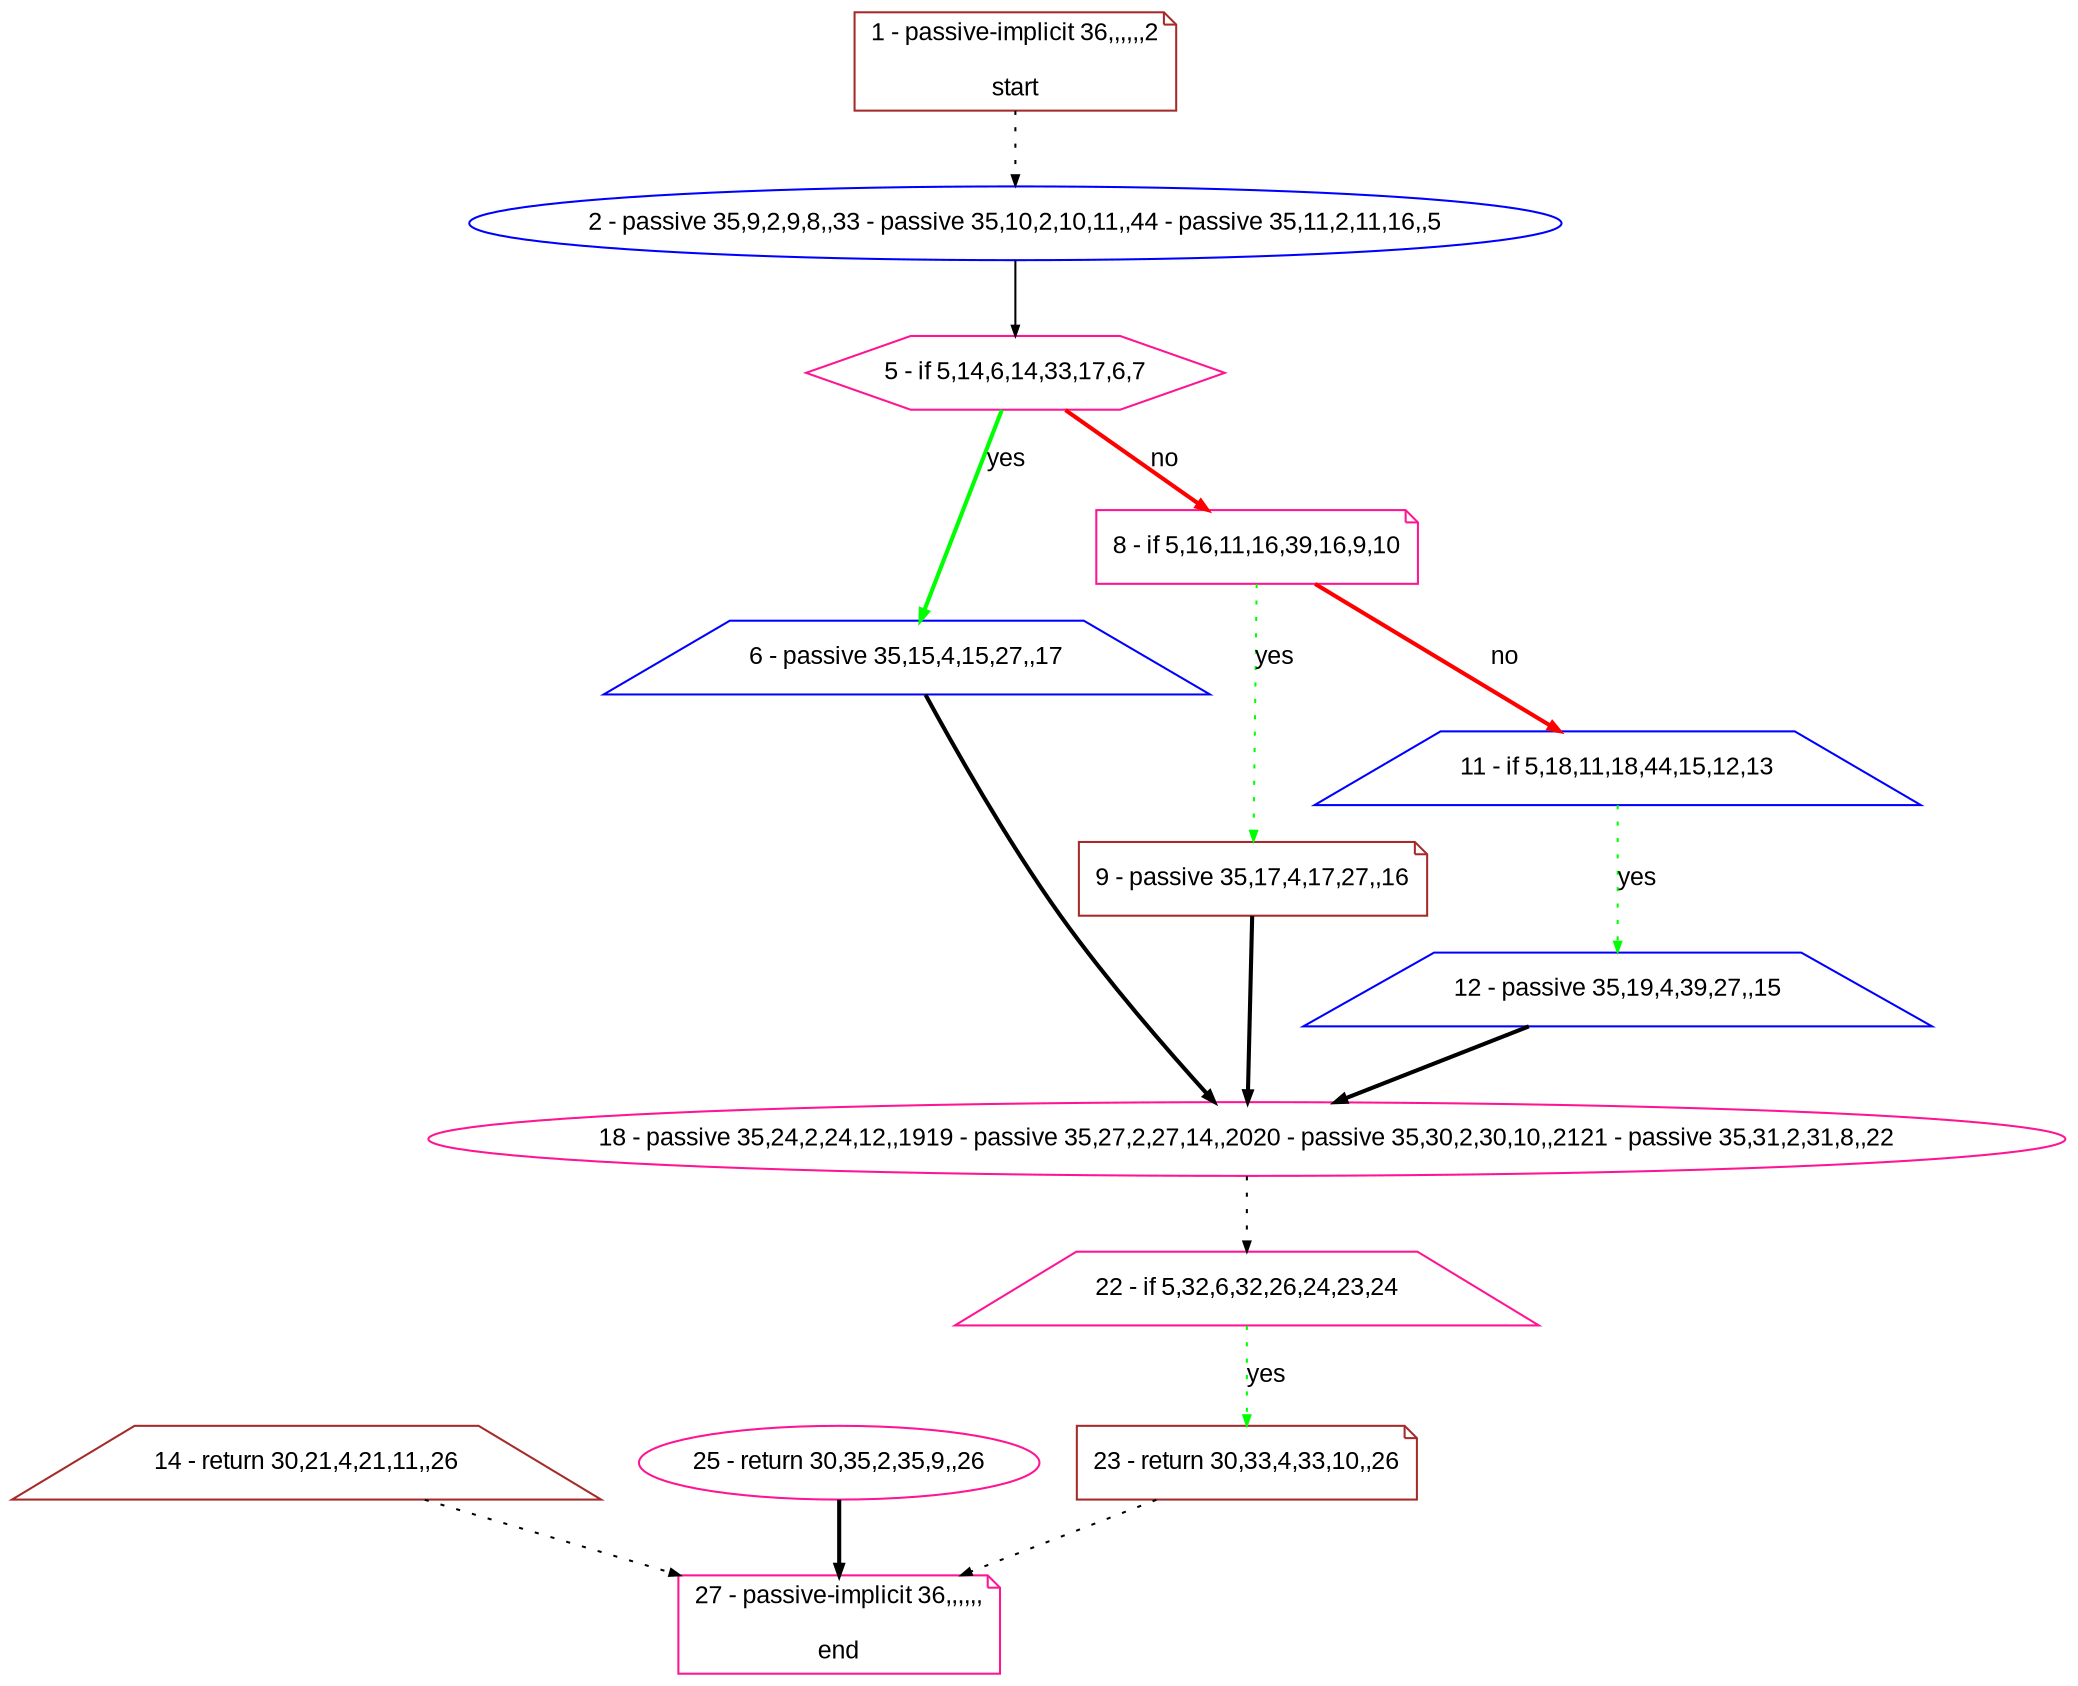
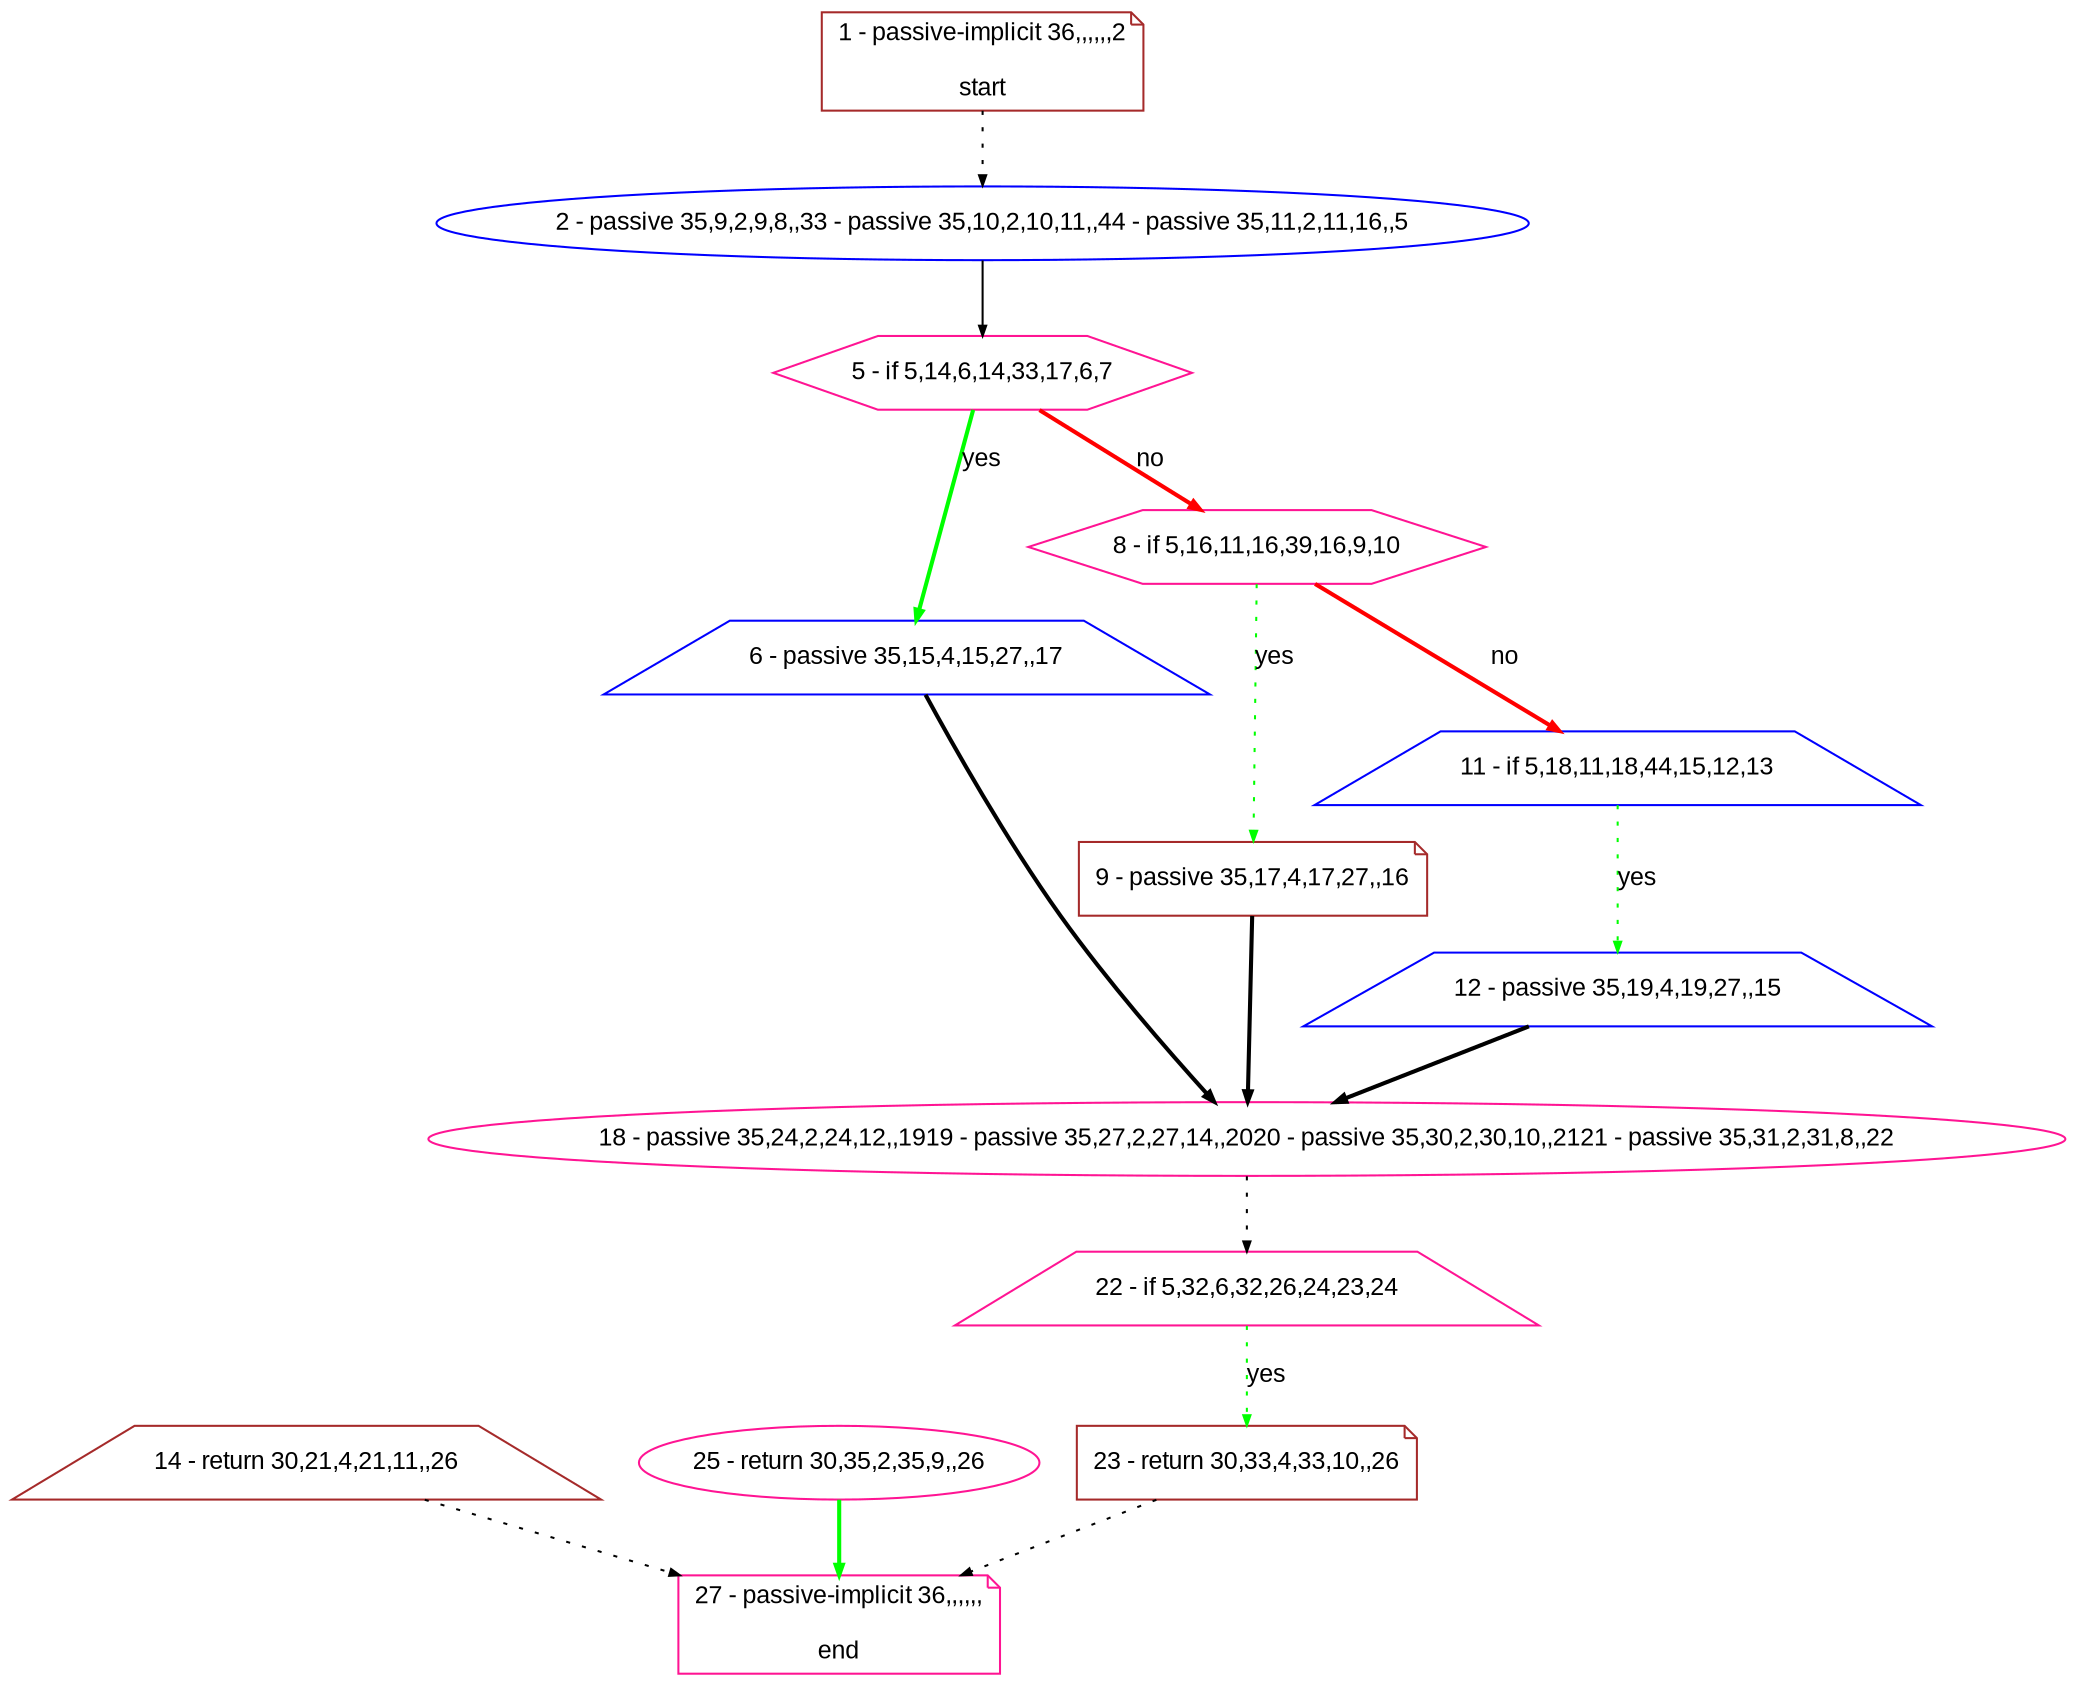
node "8 - if 5,16,11,16,39,16,9,10": shape note -> hexagon
node "12 - passive 35,19,4,39,27,,15": label "12 - passive 35,19,4,39,27,,15" -> "12 - passive 35,19,4,19,27,,15"
edge "25 - return 30,35,2,35,9,,26" -> "27 - passive-implicit 36,,,,,, end": color #000000 -> #00ff00
